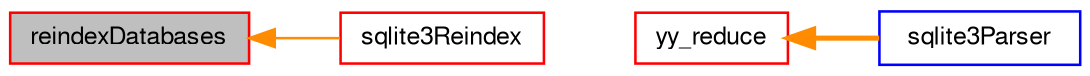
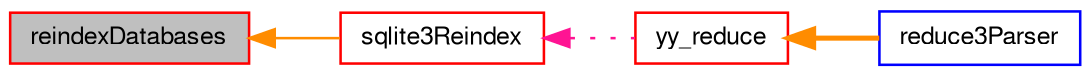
edge "yy_reduce" -> "sqlite3Reindex": added
node "sqlite3Parser": label "sqlite3Parser" -> "reduce3Parser"
